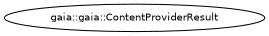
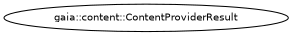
node "gaia::gaia::ContentProviderResult": label "gaia::gaia::ContentProviderResult" -> "gaia::content::ContentProviderResult"
